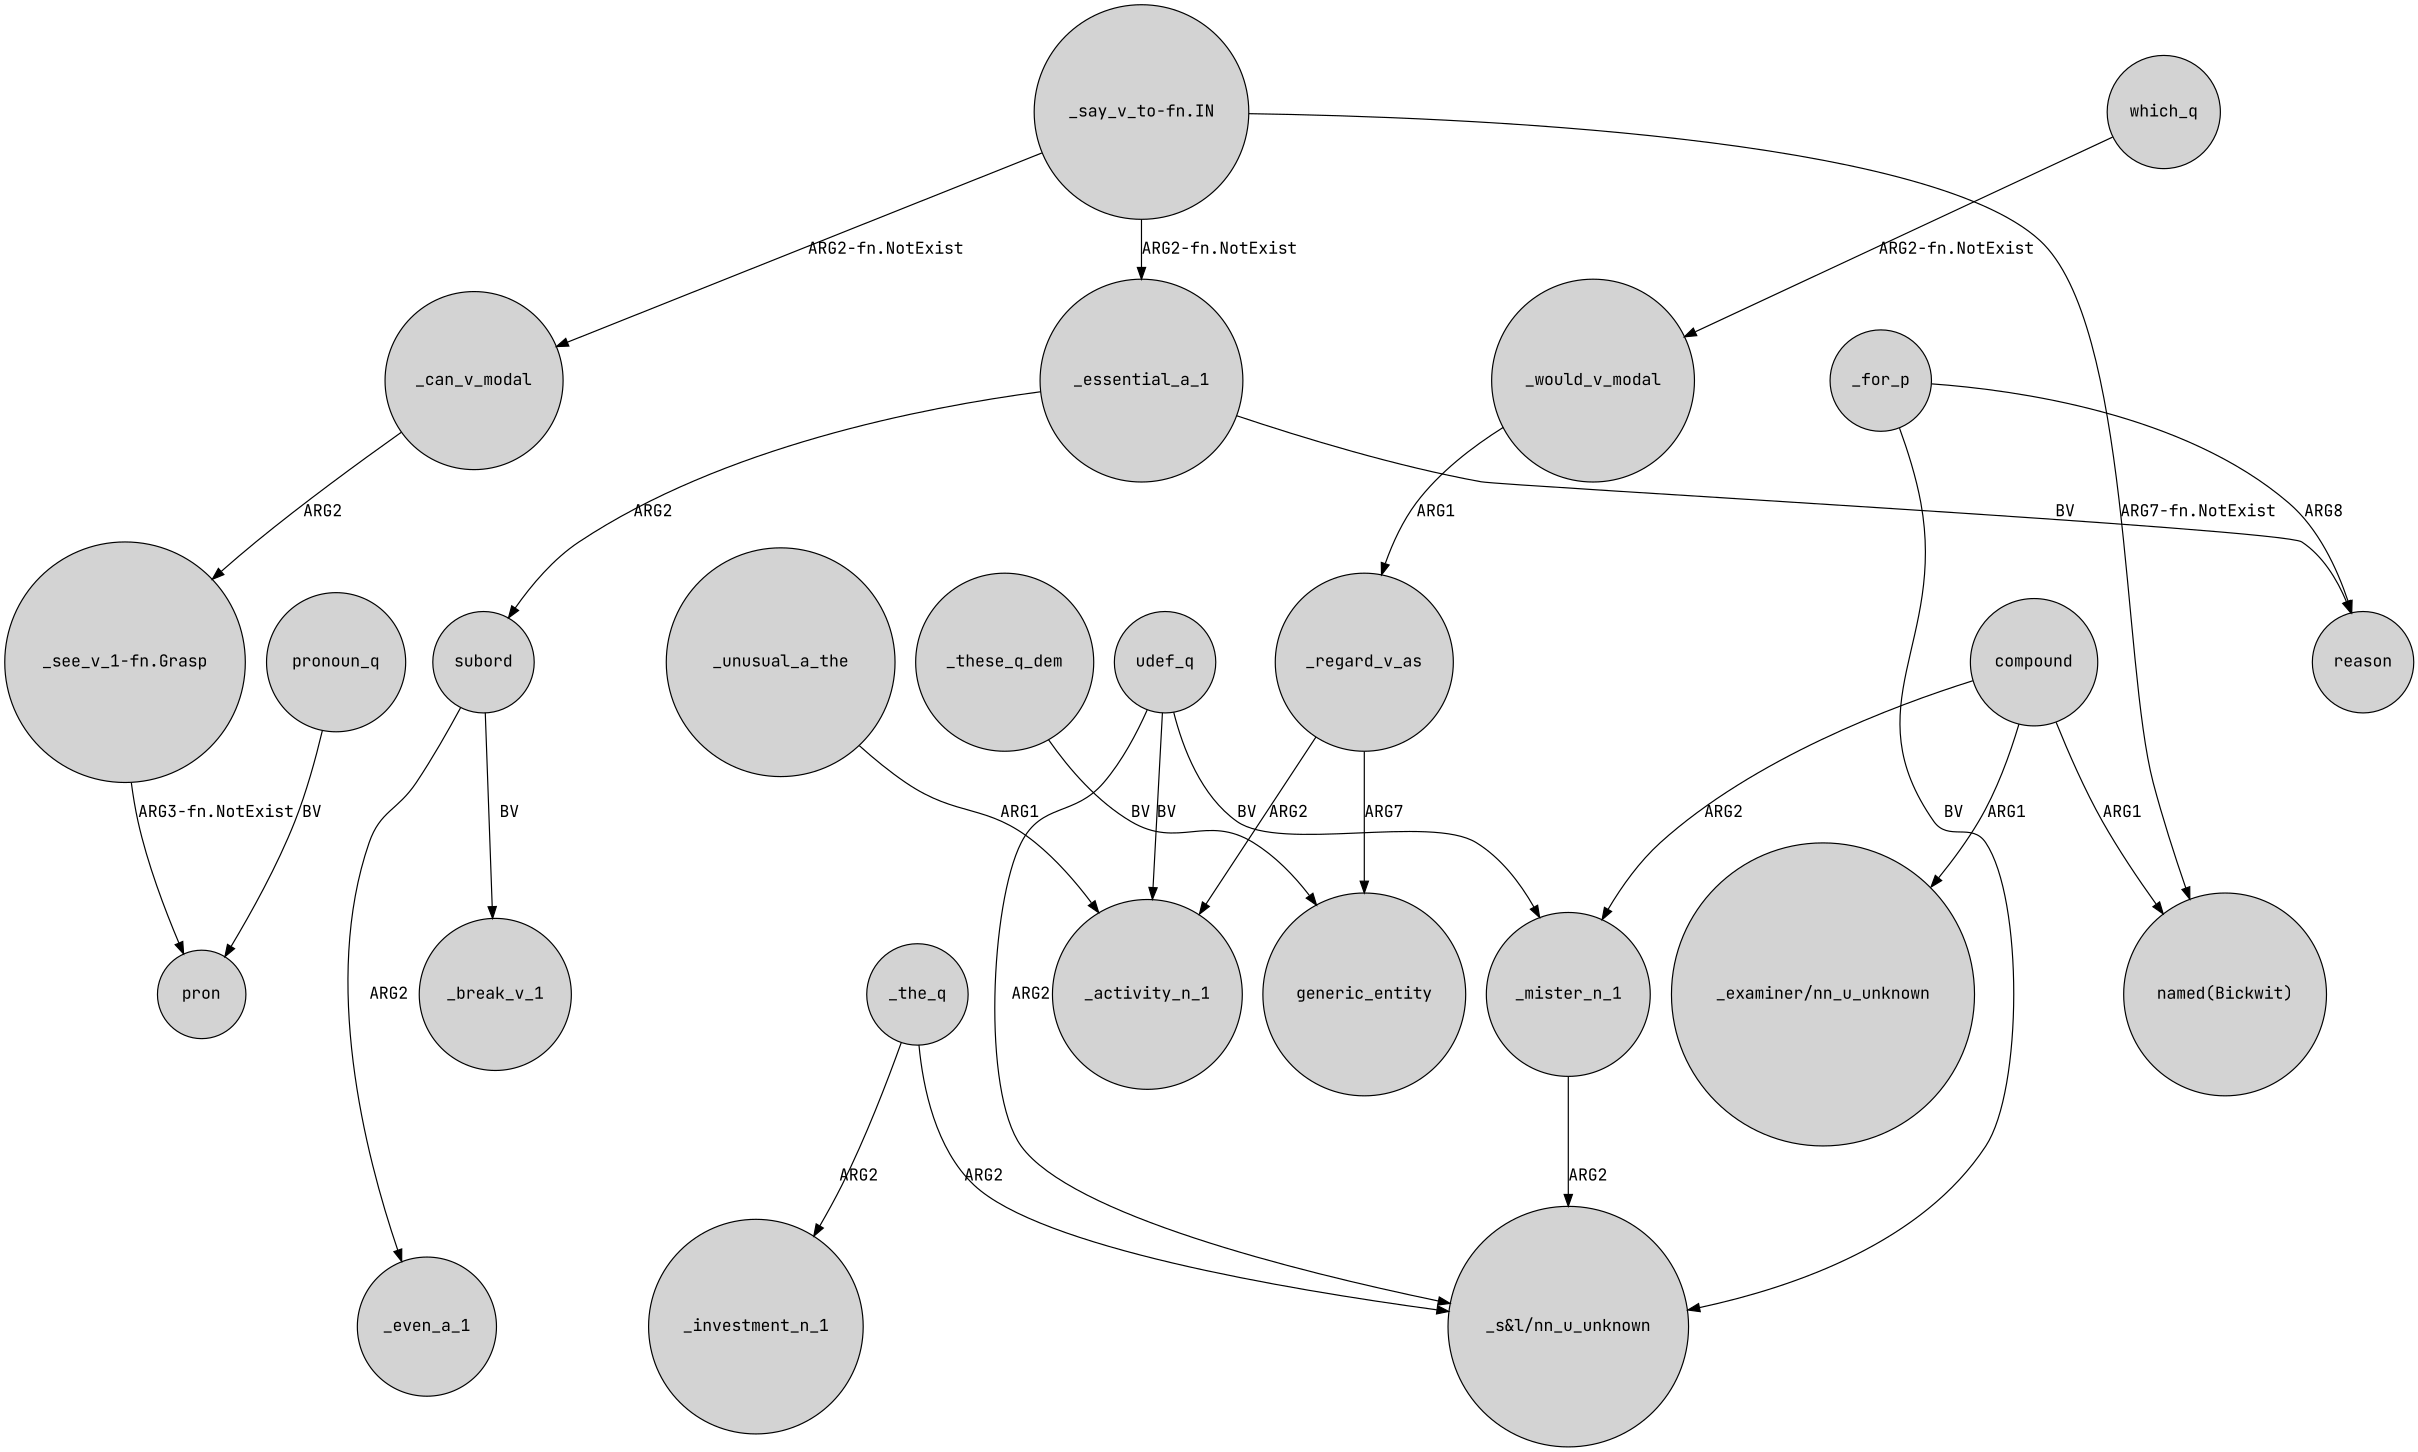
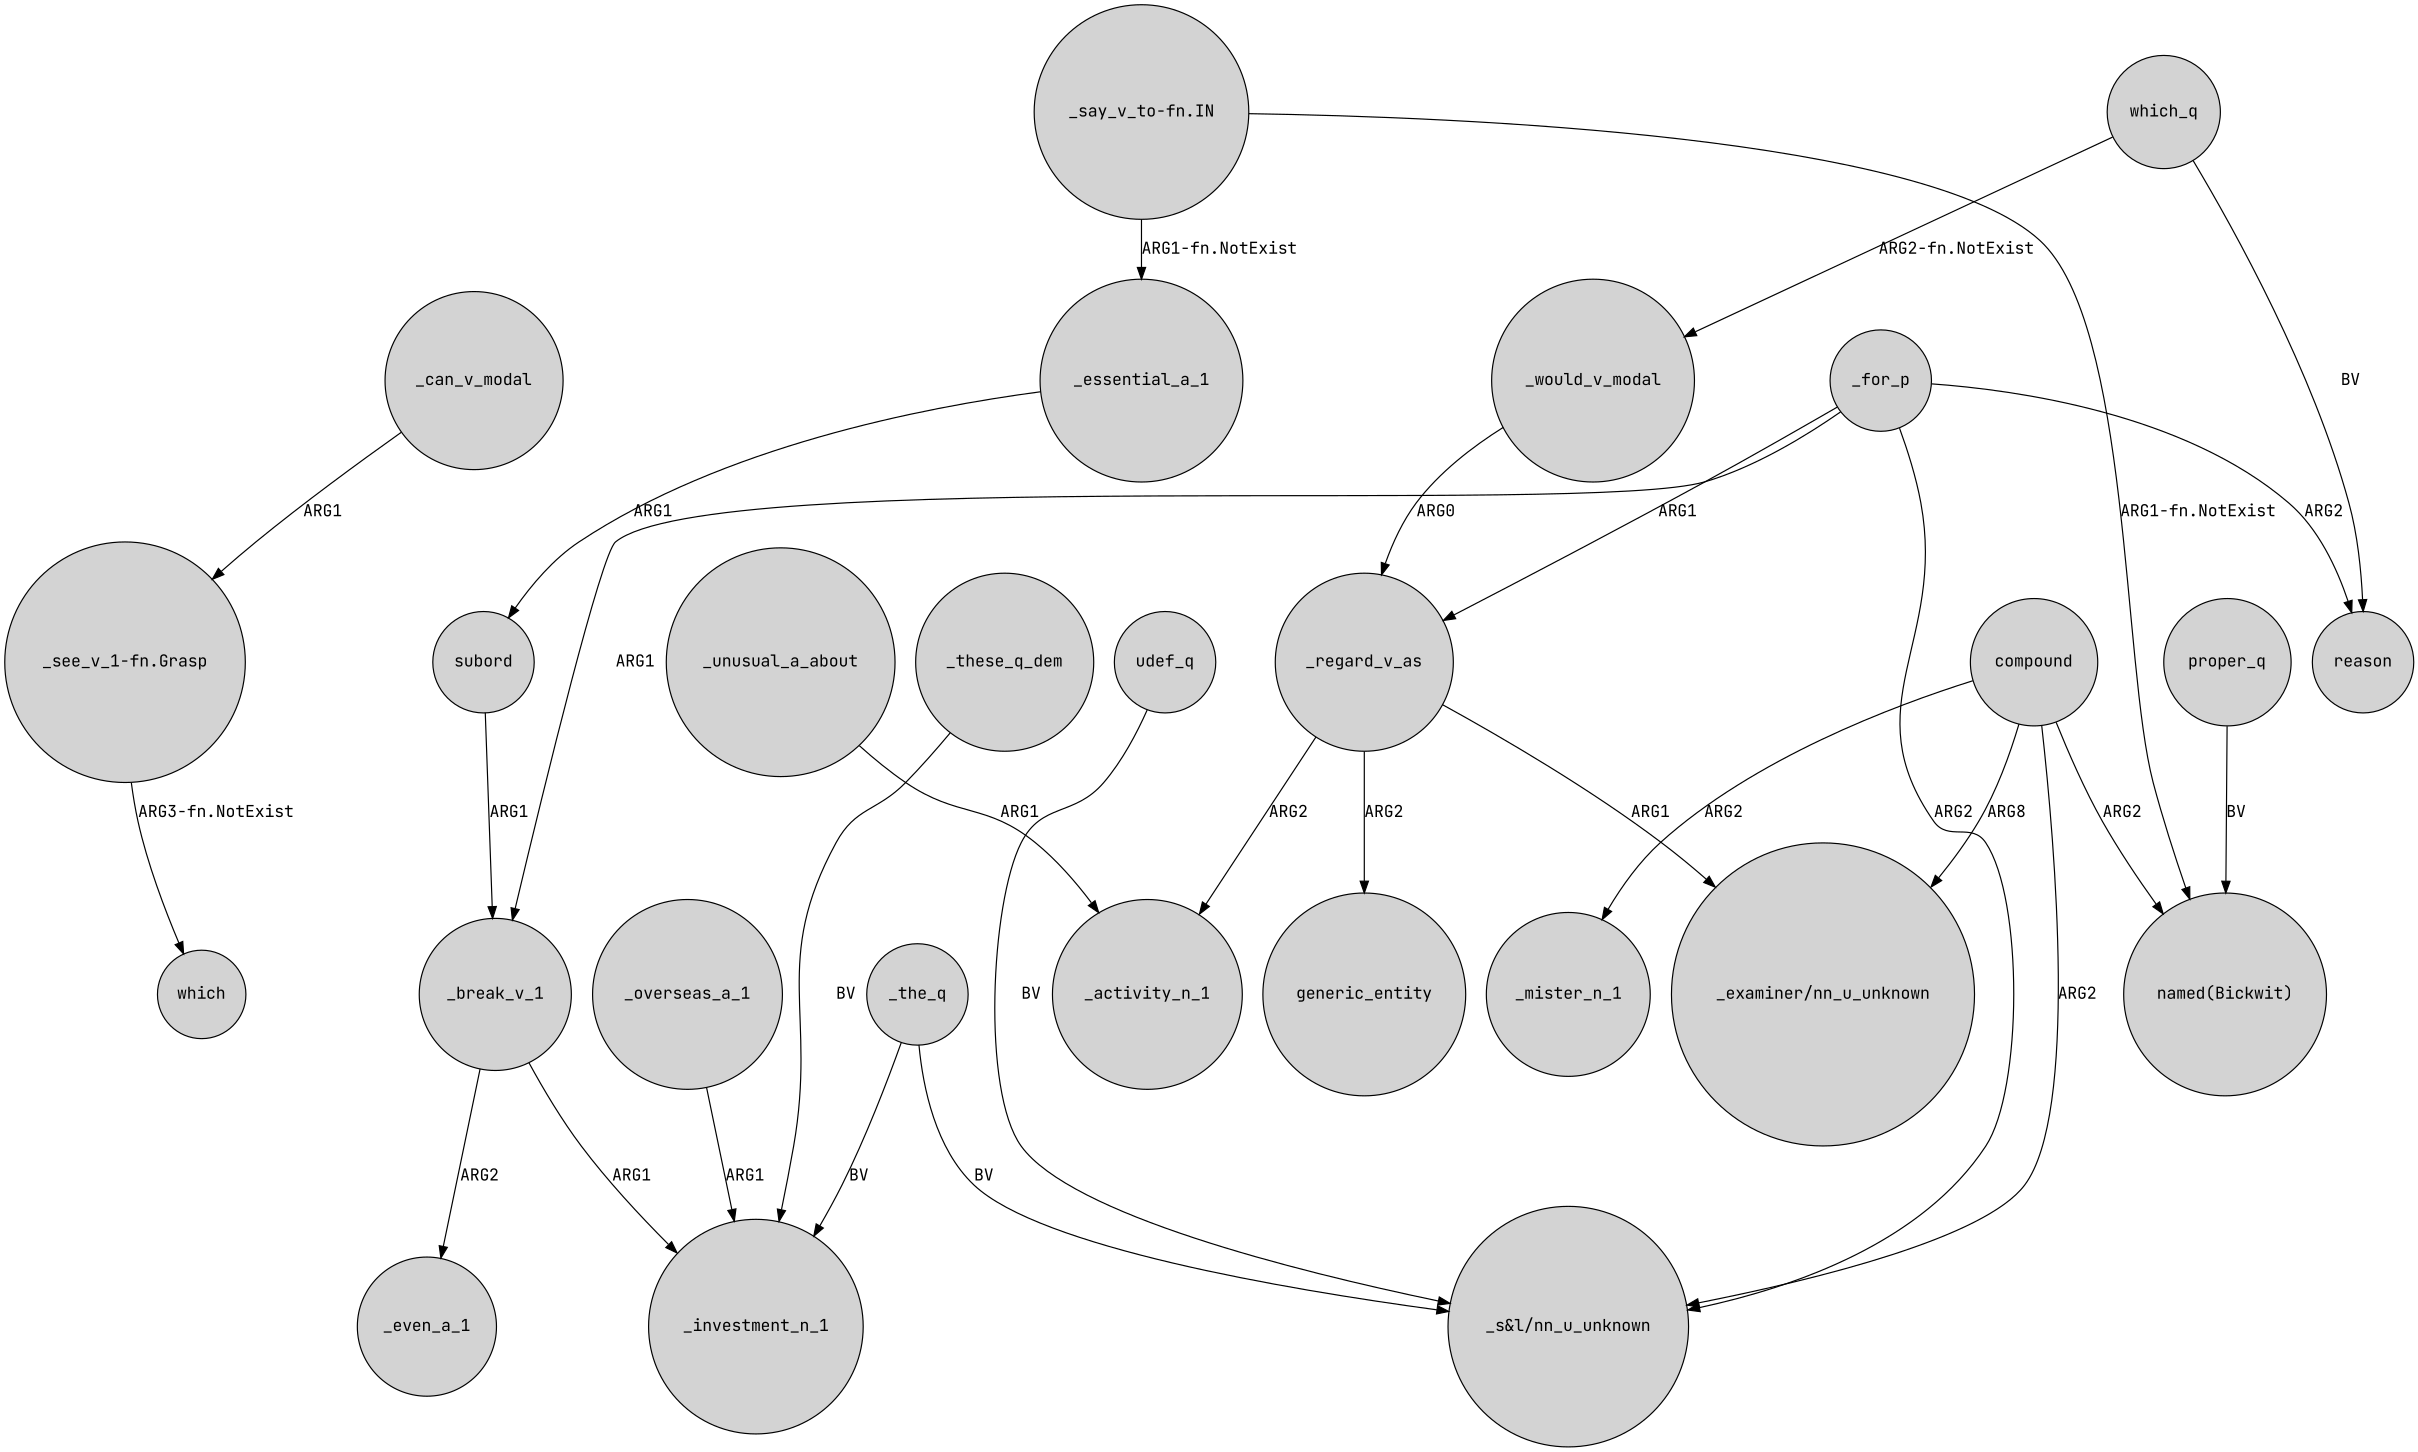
edge "_say_v_to-fn.IN" -> "_can_v_modal": removed, label "ARG2-fn.NotExist"
edge "_say_v_to-fn.IN" -> "_essential_a_1": label "ARG2-fn.NotExist" -> "ARG1-fn.NotExist"
edge "_for_p" -> "_break_v_1": added, label "ARG1"
edge "_essential_a_1" -> "reason": now "which_q" -> "reason"
edge "_can_v_modal" -> "_see_v_1-fn.Grasp": label "ARG2" -> "ARG1"
edge "_essential_a_1" -> "subord": label "ARG2" -> "ARG1"
edge "_would_v_modal" -> "_regard_v_as": label "ARG1" -> "ARG0"
edge "_say_v_to-fn.IN" -> "named(Bickwit)": label "ARG7-fn.NotExist" -> "ARG1-fn.NotExist"
edge "_for_p" -> "reason": label "ARG8" -> "ARG2"
edge "_for_p" -> "_regard_v_as": added, label "ARG1"
node "pronoun_q": removed
node "_unusual_a_the": label "_unusual_a_the" -> "_unusual_a_about"
node "proper_q": added
edge "_regard_v_as" -> "_examiner/nn_u_unknown": added, label "ARG1"
edge "udef_q" -> "_activity_n_1": removed, label "BV"
edge "subord" -> "_break_v_1": label "BV" -> "ARG1"
edge "_regard_v_as" -> "generic_entity": label "ARG7" -> "ARG2"
edge "_for_p" -> "_s&l/nn_u_unknown": label "BV" -> "ARG2"
edge "compound" -> "_examiner/nn_u_unknown": label "ARG1" -> "ARG8"
edge "compound" -> "named(Bickwit)": label "ARG1" -> "ARG2"
edge "_these_q_dem" -> "generic_entity": now "_these_q_dem" -> "_investment_n_1"
edge "udef_q" -> "_mister_n_1": removed, label "BV"
edge "subord" -> "_even_a_1": now "_break_v_1" -> "_even_a_1"
node "pron": label "pron" -> "which"
node "_overseas_a_1": added
edge "udef_q" -> "_s&l/nn_u_unknown": label "ARG2" -> "BV"
edge "_mister_n_1" -> "_s&l/nn_u_unknown": now "compound" -> "_s&l/nn_u_unknown"
edge "_break_v_1" -> "_investment_n_1": added, label "ARG1"
edge "_the_q" -> "_investment_n_1": label "ARG2" -> "BV"
edge "_the_q" -> "_s&l/nn_u_unknown": label "ARG2" -> "BV"
